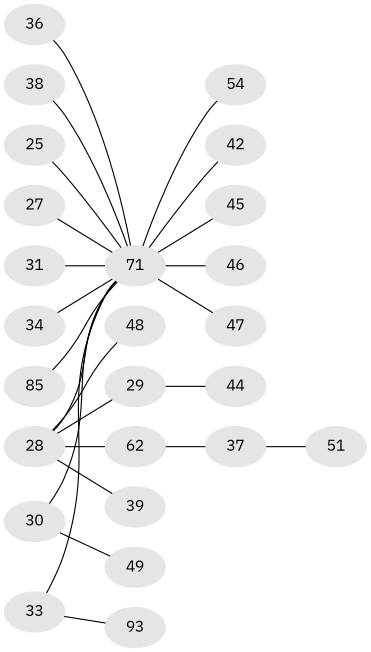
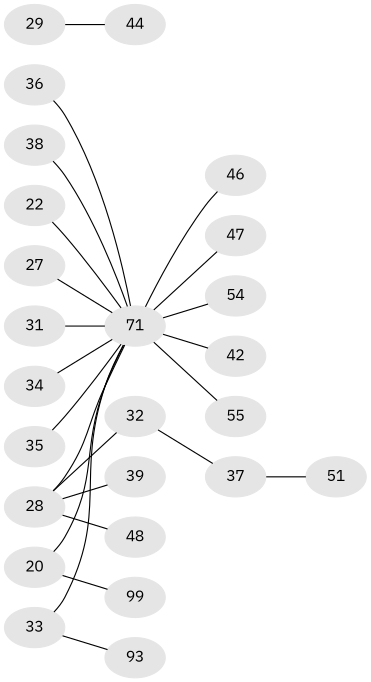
node "25": label "25" -> "22"
node "45": label "45" -> "55"
node "85": label "85" -> "35"
edge "29" -- "28": removed
node "62": label "62" -> "32"
node "30": label "30" -> "20"
node "49": label "49" -> "99"
